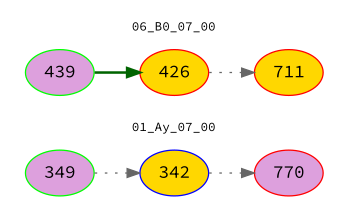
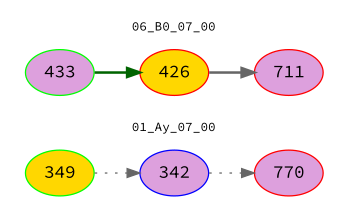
node "439": label "439" -> "433"
edge "426" -> "711": style dotted -> bold
node "711": fillcolor gold -> plum
node "349": fillcolor plum -> gold
node "342": fillcolor gold -> plum
